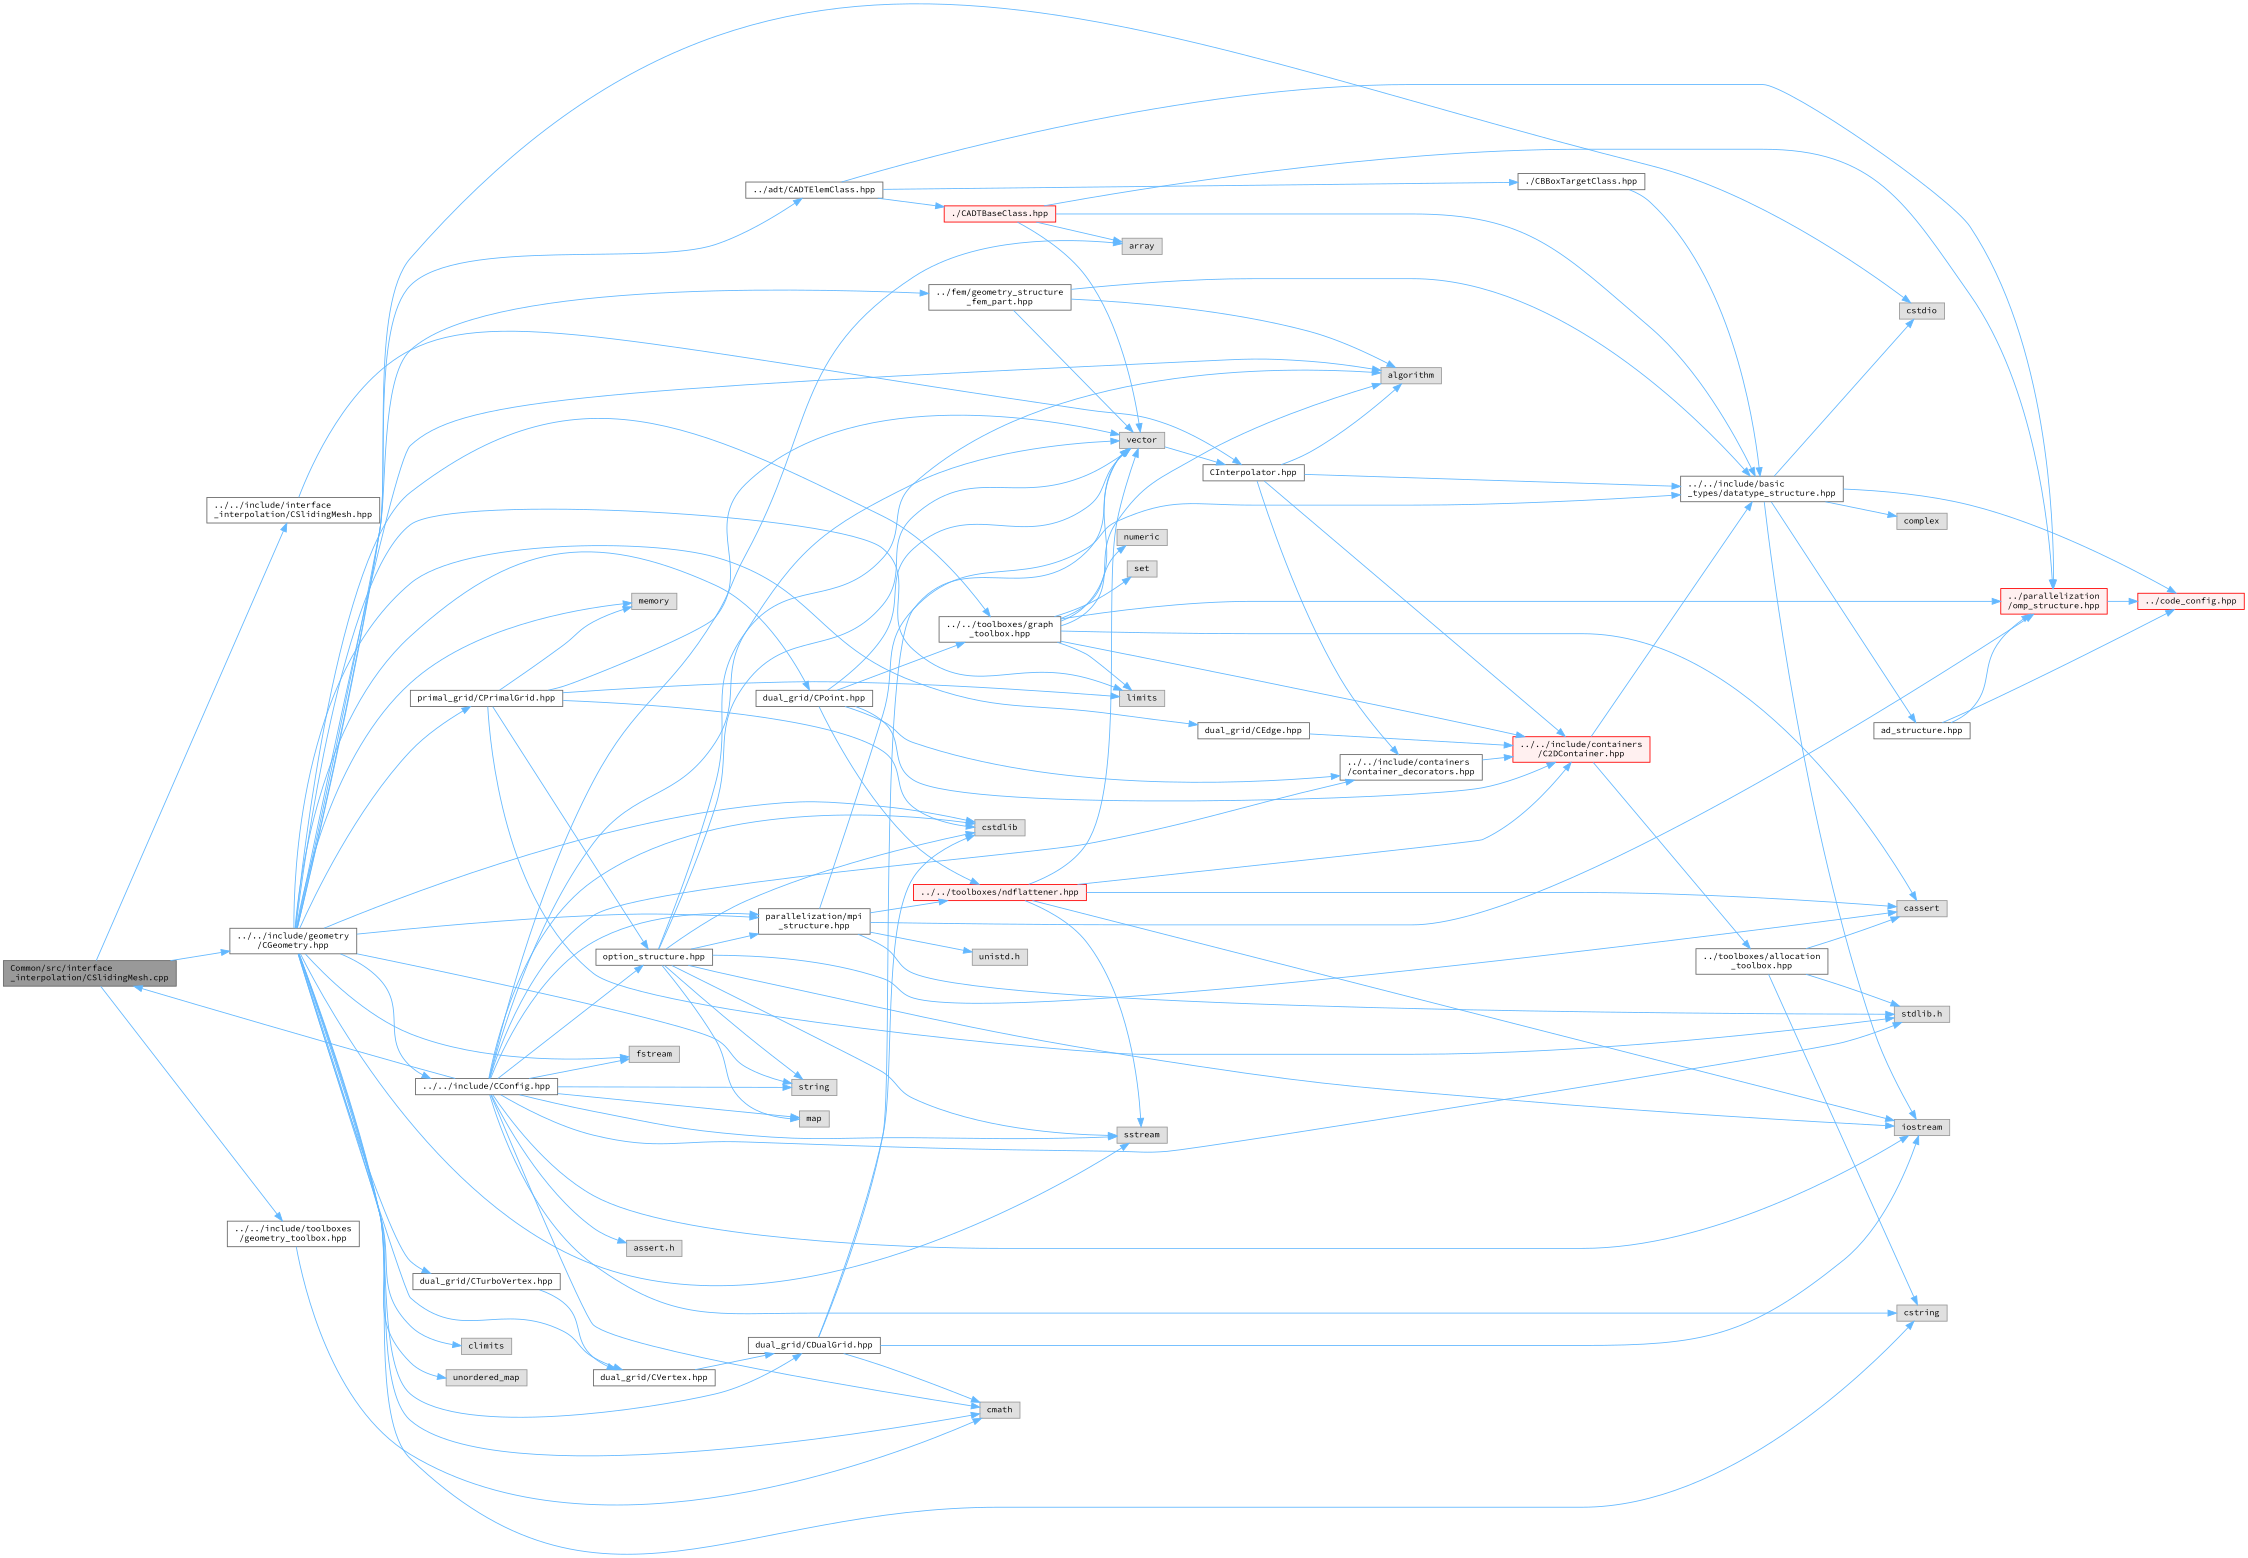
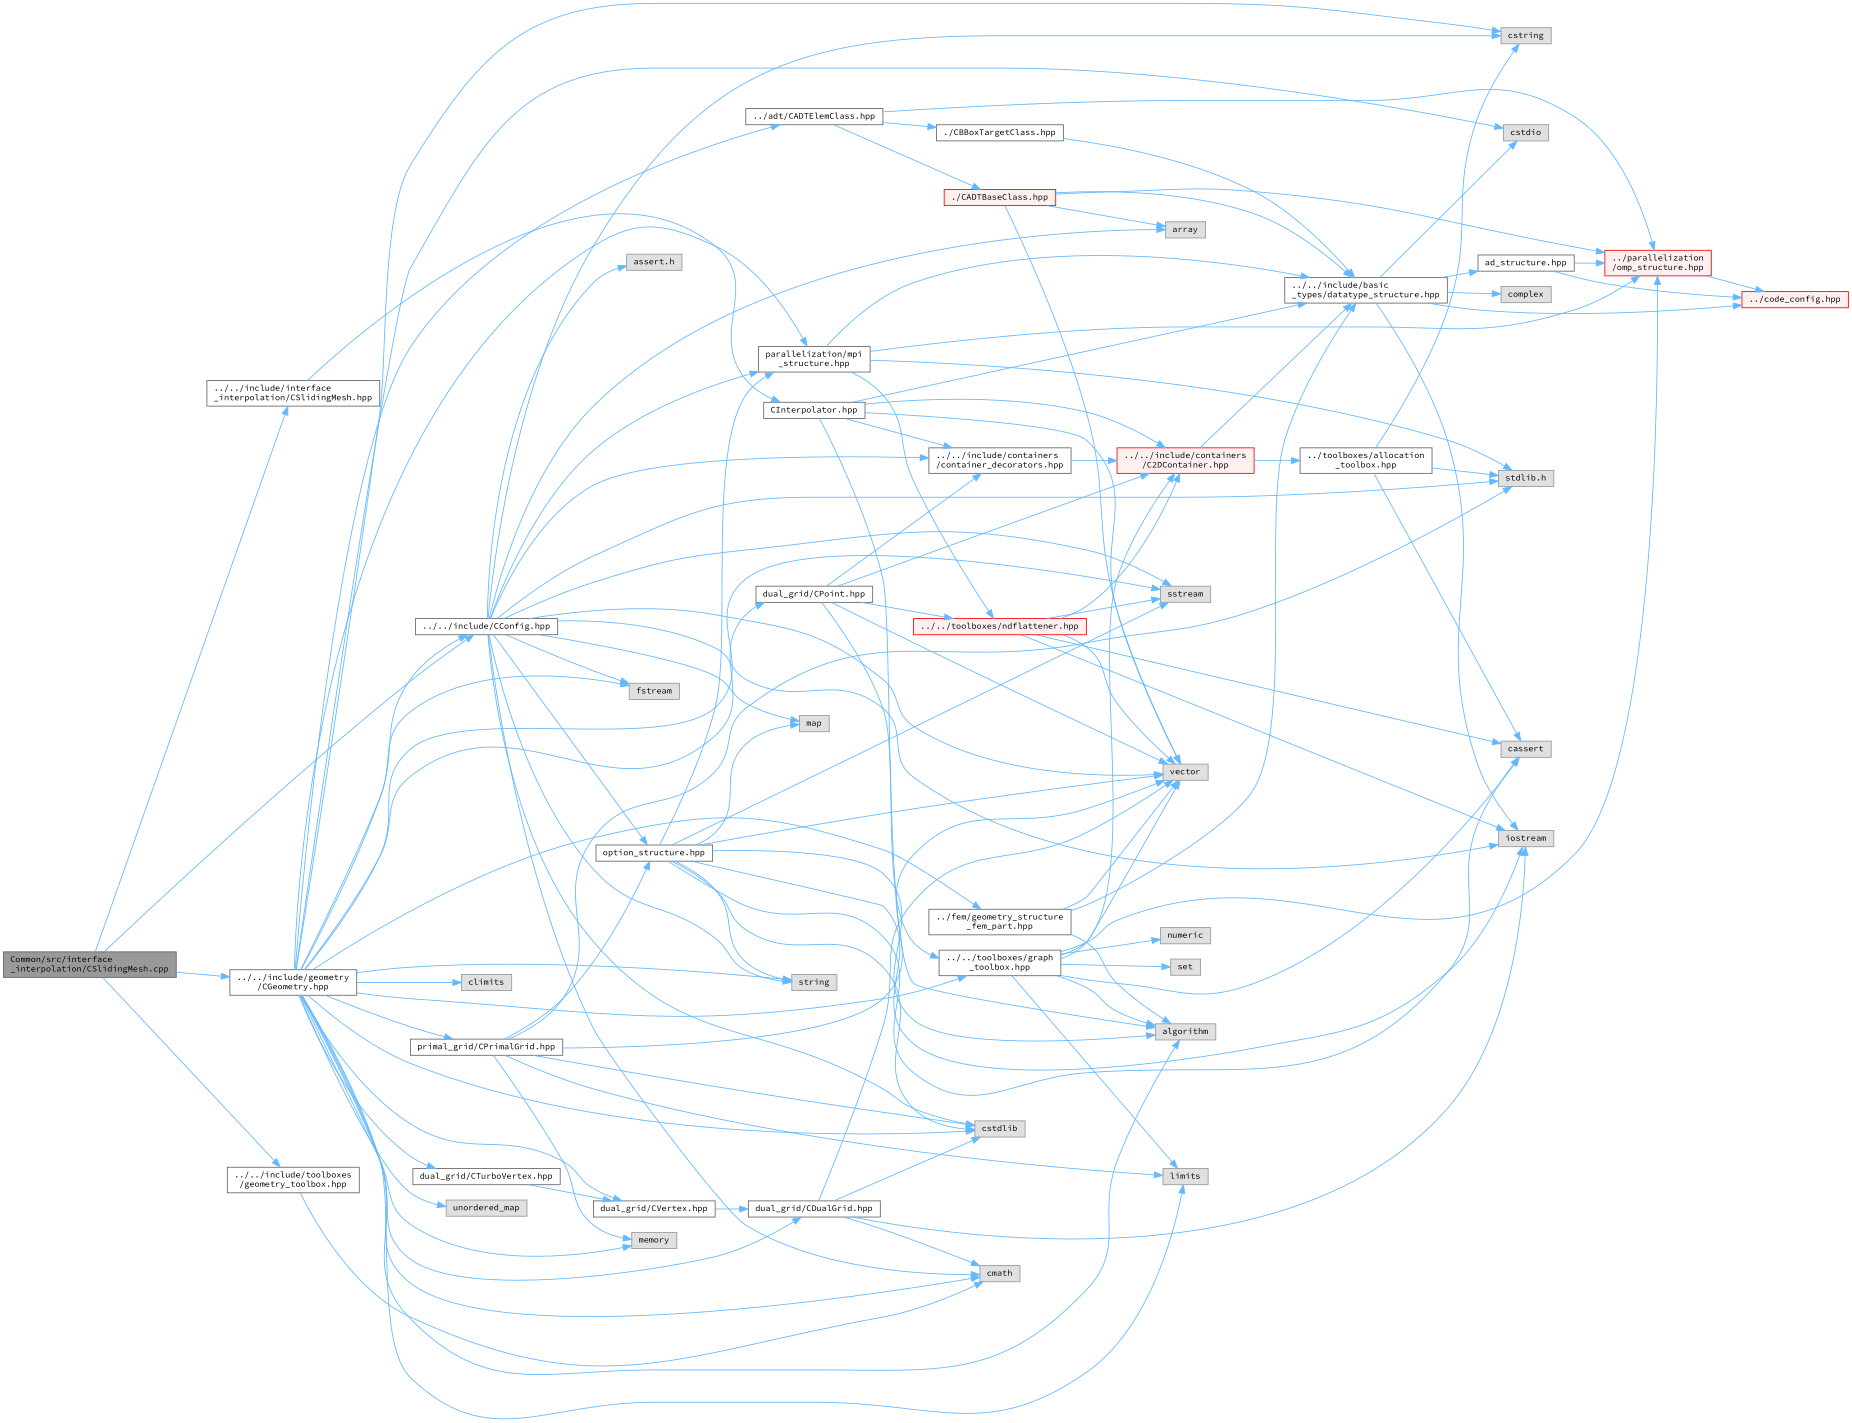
edge "vector" -> "CInterpolator.hpp": reversed
node "dual_grid/CEdge.hpp": removed
node "unistd.h": removed
edge "../../include/CConfig.hpp" -> "Common/src/interface _interpolation/CSlidingMesh.cpp": reversed
